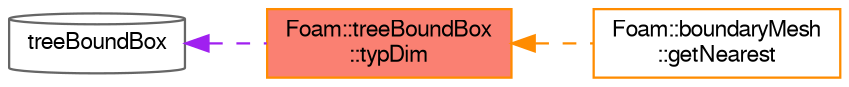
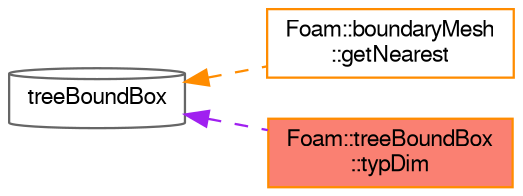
edge "Foam::boundaryMesh ::getNearest" -> "Foam::treeBoundBox ::typDim": now "Foam::boundaryMesh ::getNearest" -> "treeBoundBox"
